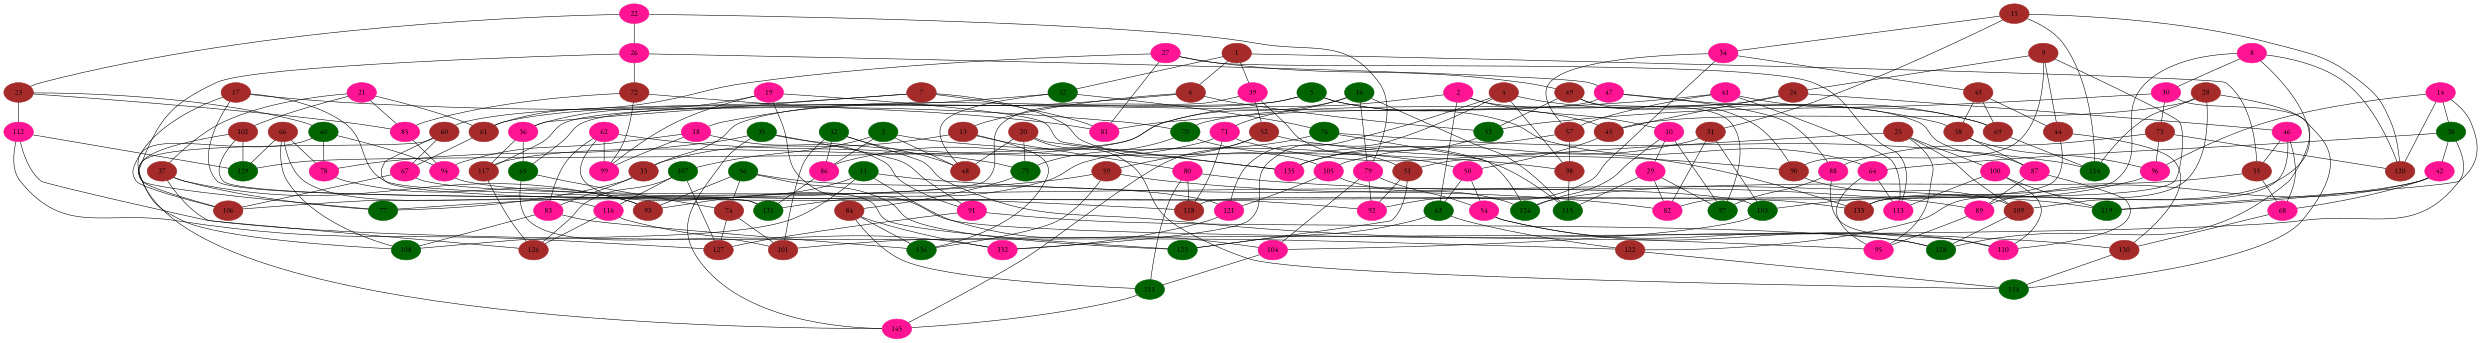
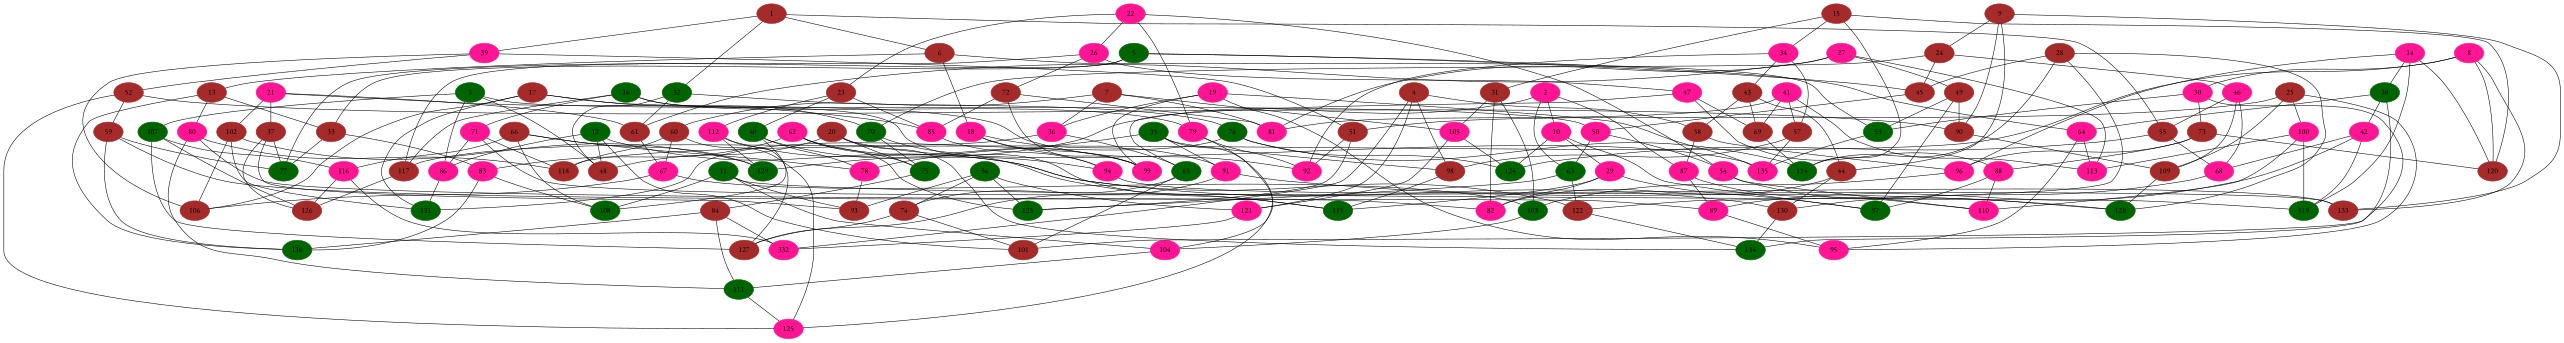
edge "79" -- "54": now "22" -- "54"
node "145": label "145" -> "125"
